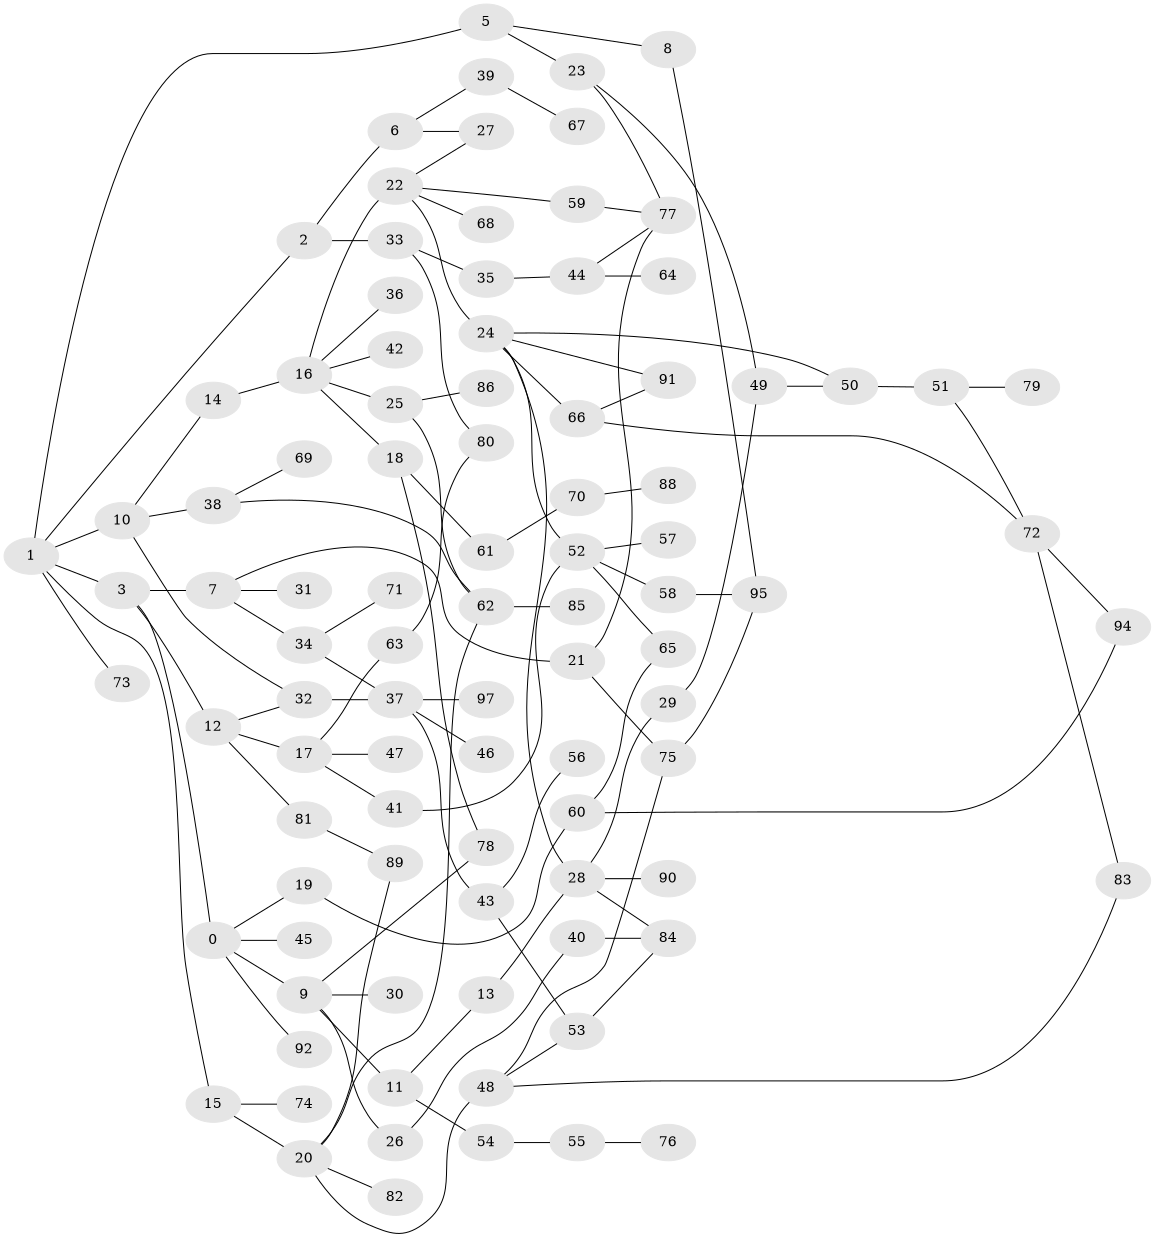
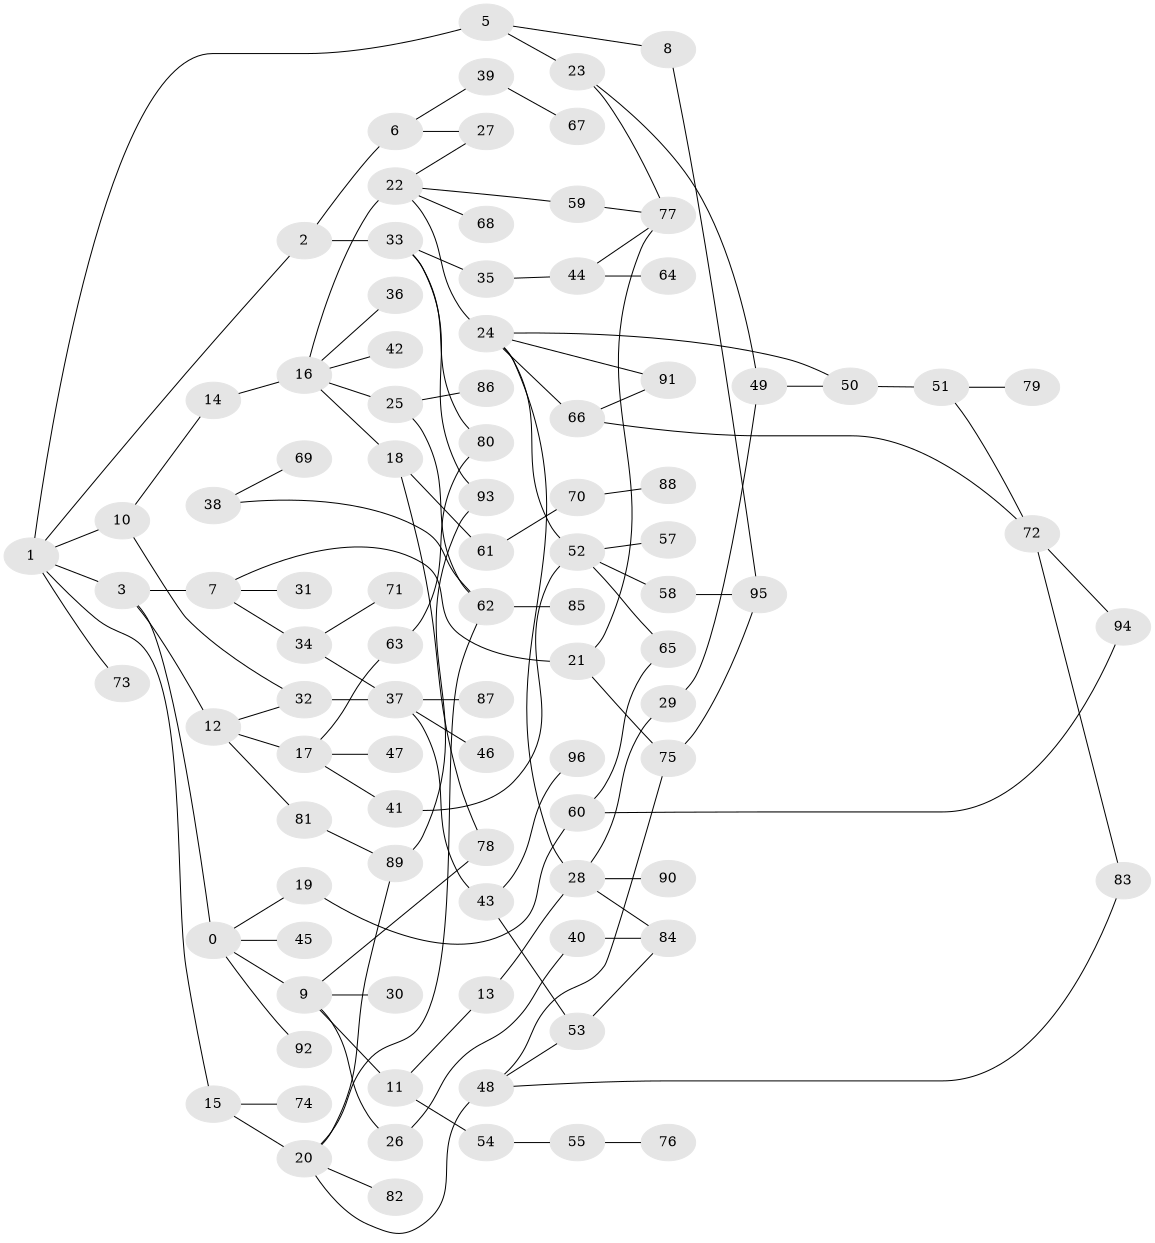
node "93": added
edge "38" -- "10": removed
node "97": label "97" -> "87"
node "56": label "56" -> "96"
